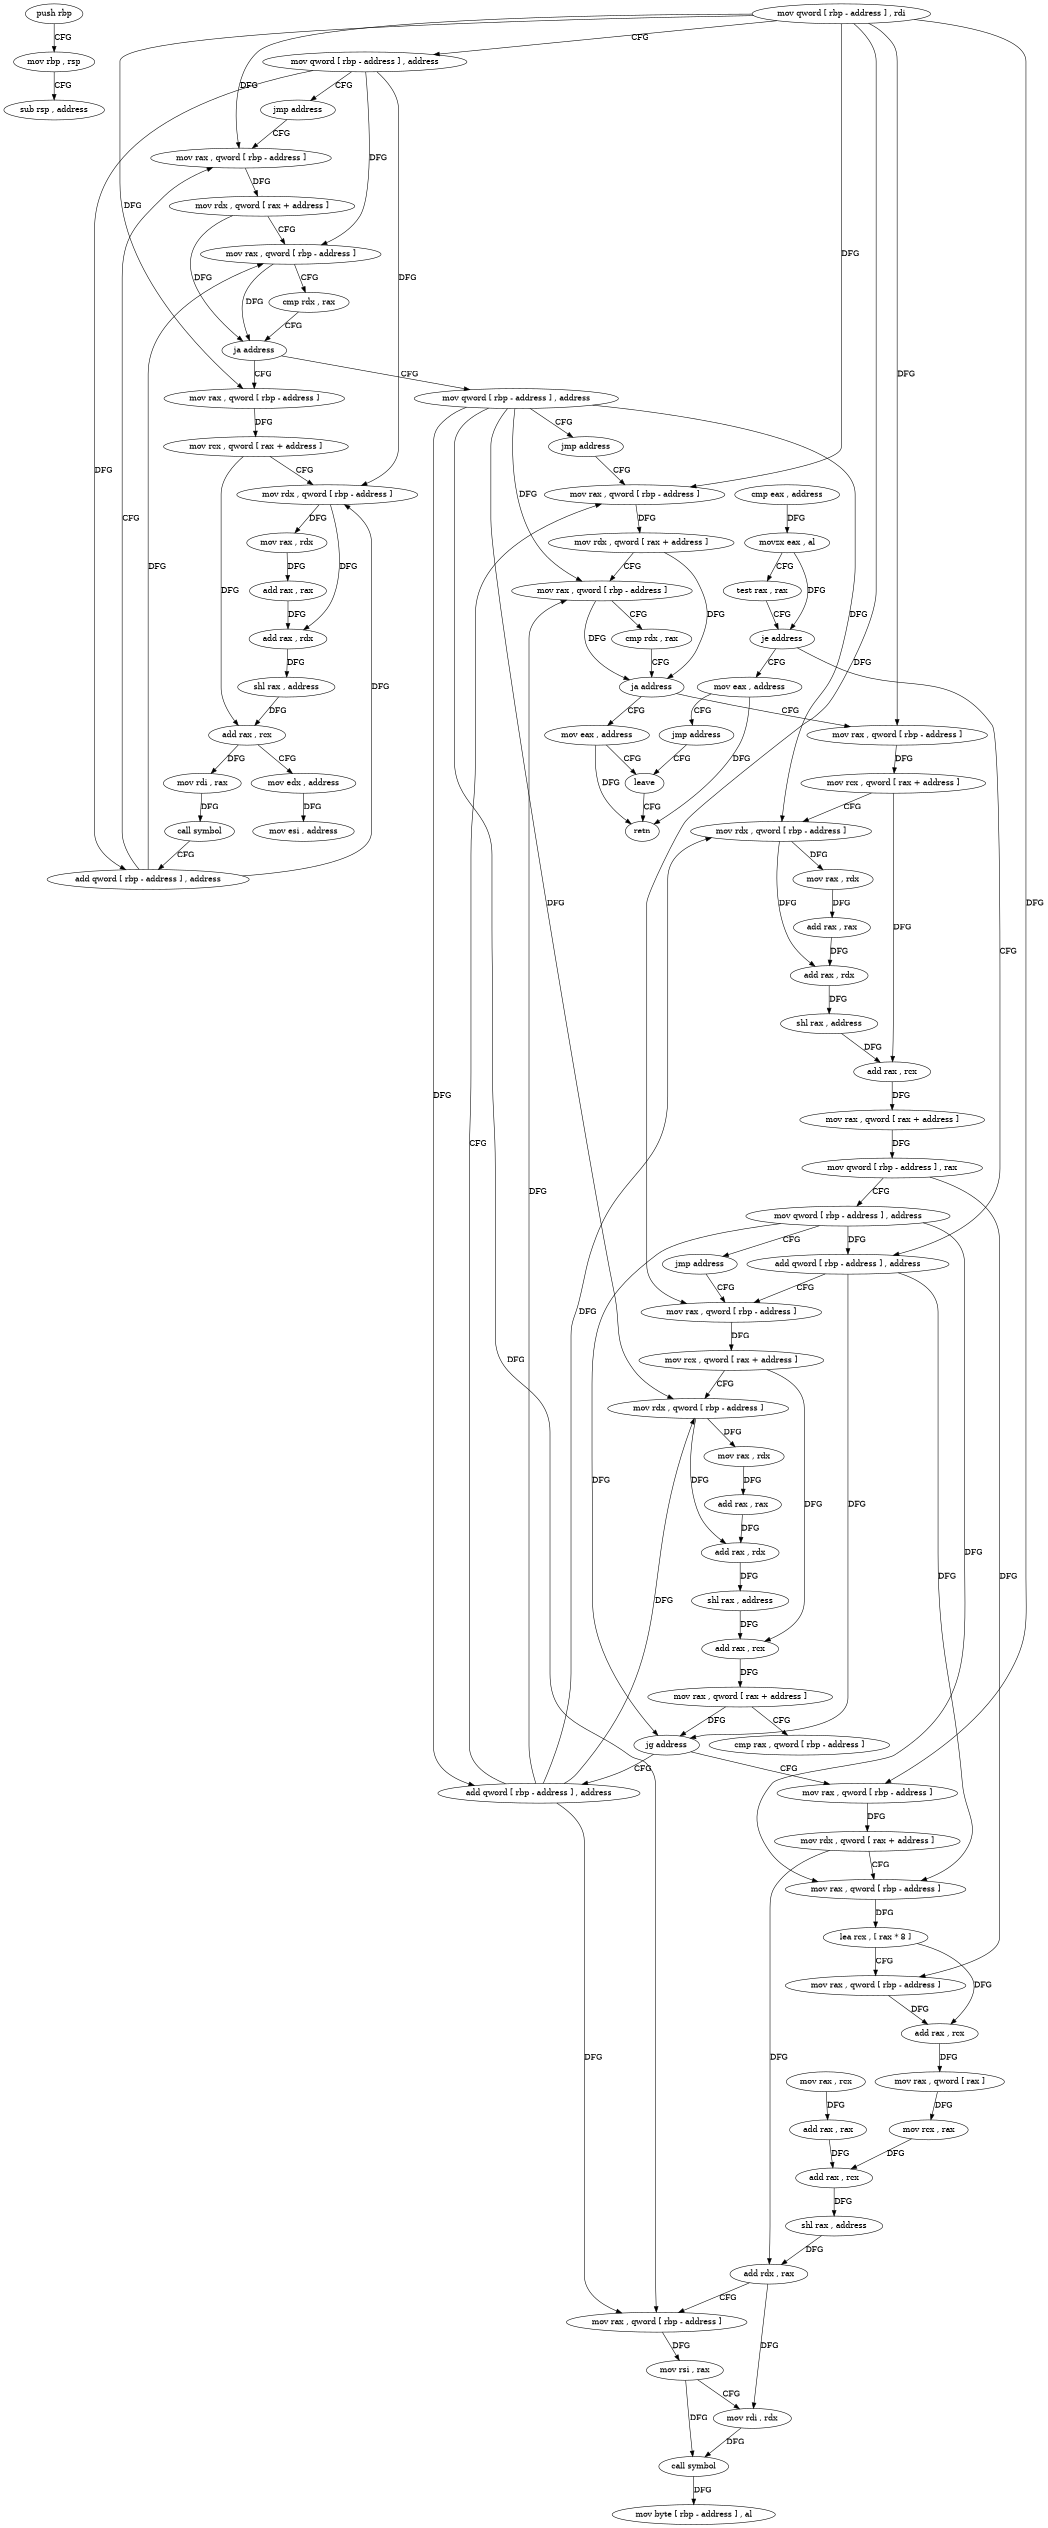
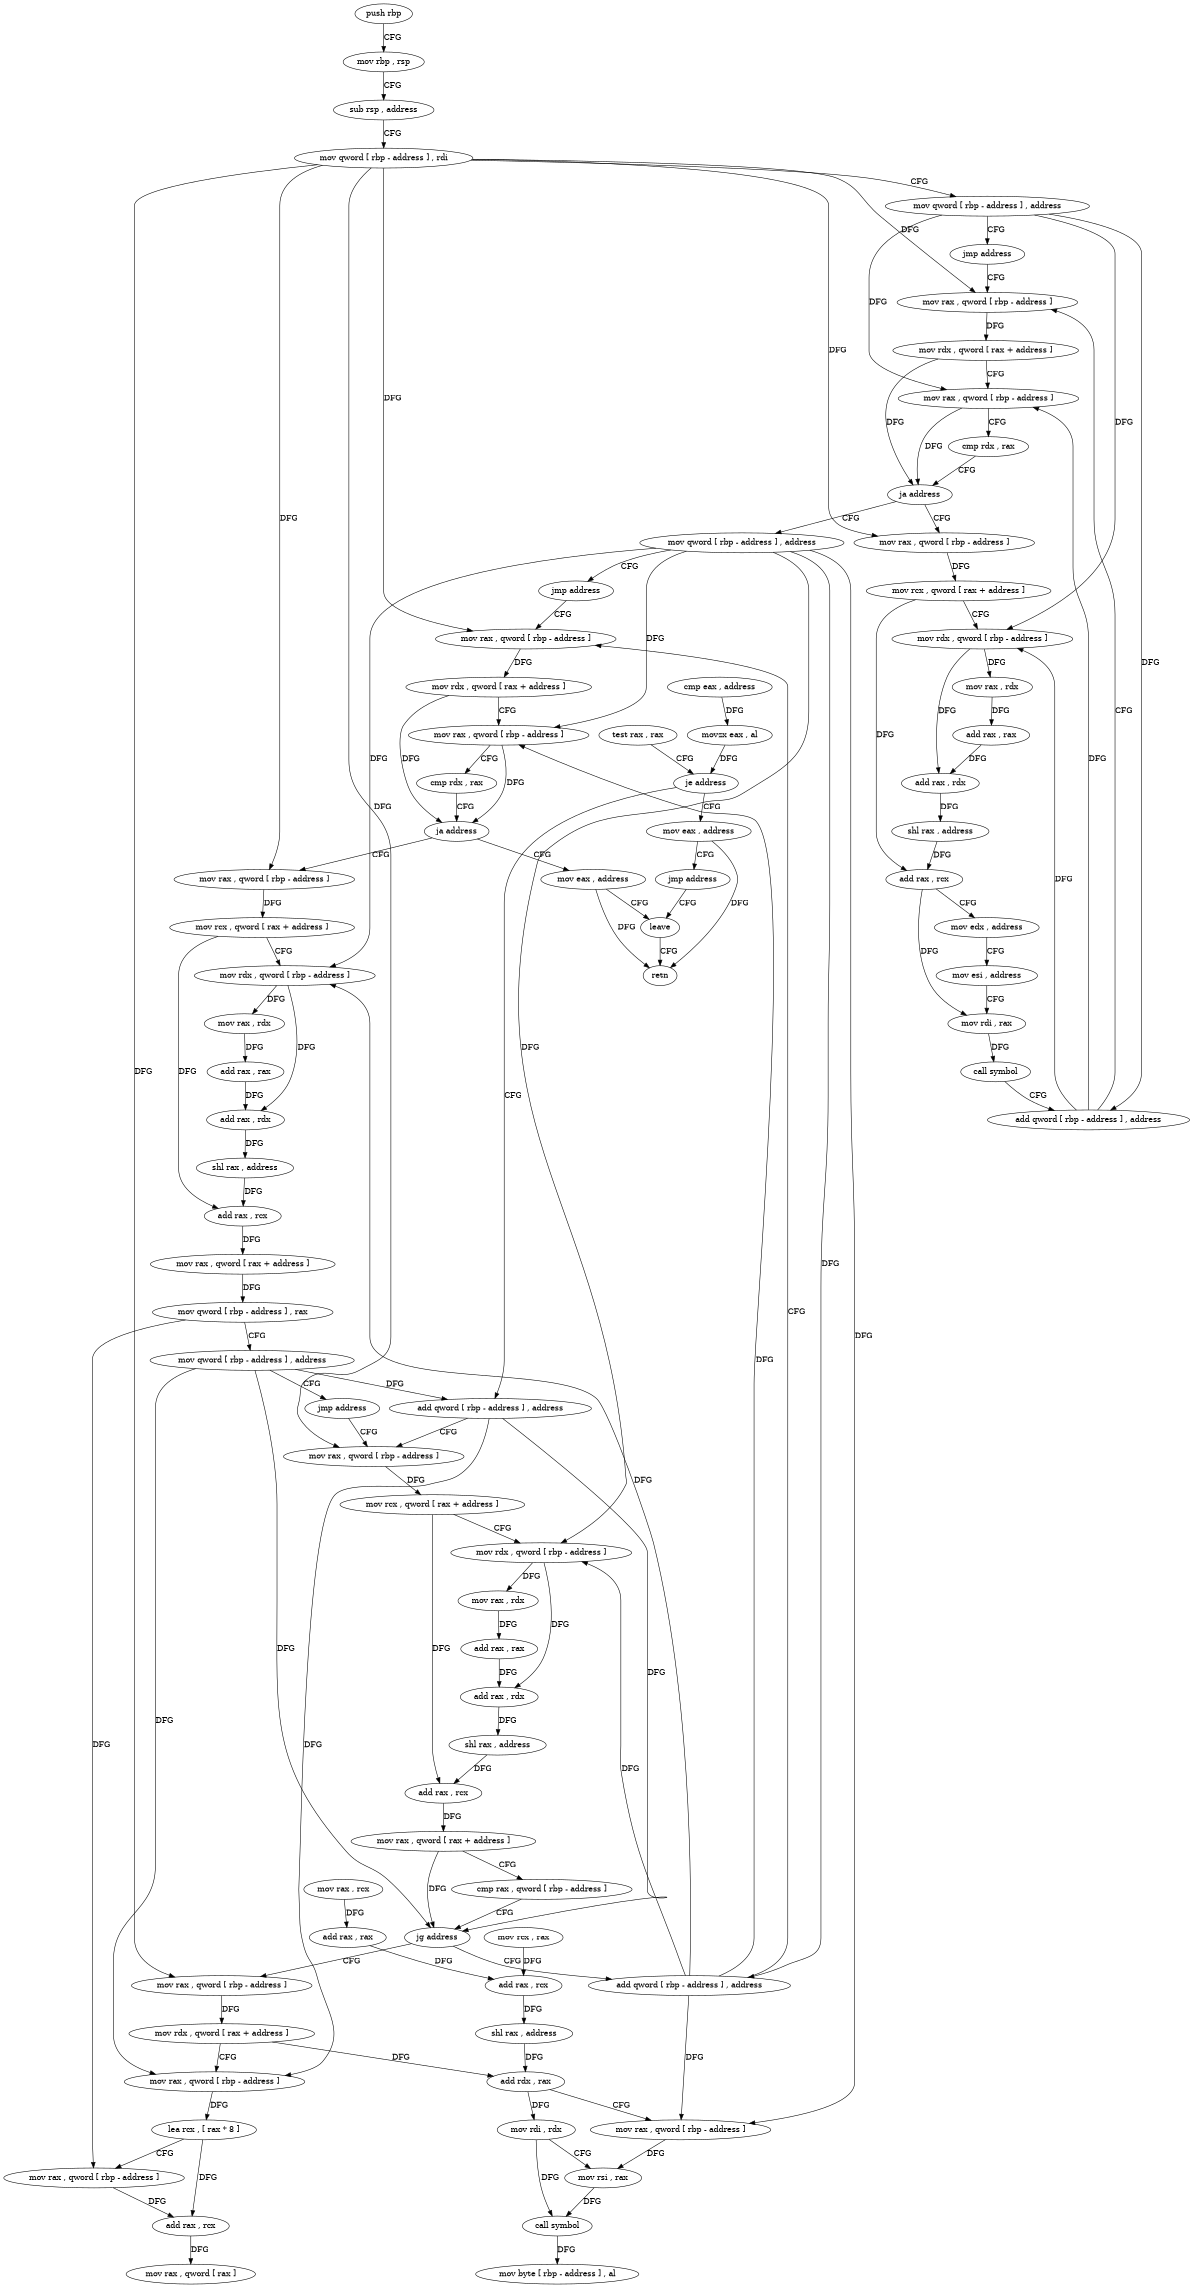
edge "sub rsp , address" -> "mov qword [ rbp - address ] , rdi": added, label "CFG"
edge "movzx eax , al" -> "test rax , rax": removed, label "CFG"
edge "mov edx , address" -> "mov esi , address": label "DFG" -> "CFG"
edge "mov esi , address" -> "mov rdi , rax": added, label "CFG"
edge "cmp rax , qword [ rbp - address ]" -> "jg address": added, label "CFG"
edge "mov rax , qword [ rax ]" -> "mov rcx , rax": removed, label "DFG"
edge "mov rsi , rax" -> "mov rdi , rdx": reversed
